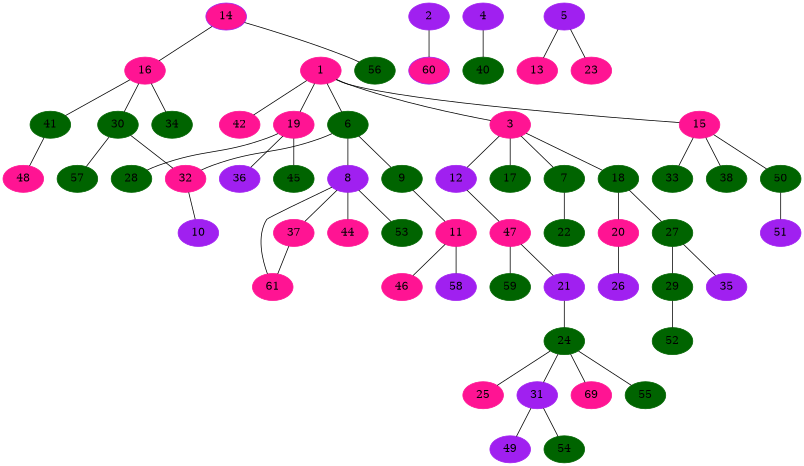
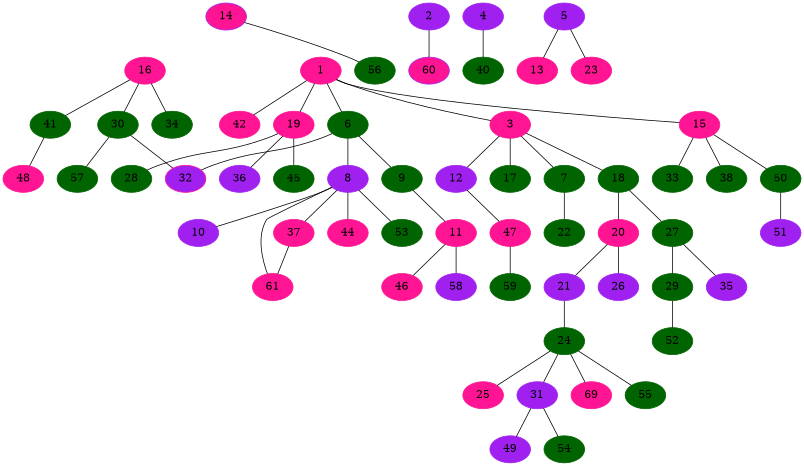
edge "14" -- "16": removed
node "32": fillcolor deeppink -> purple
edge "32" -- "10": now "8" -- "10"
edge "47" -- "21": now "20" -- "21"
